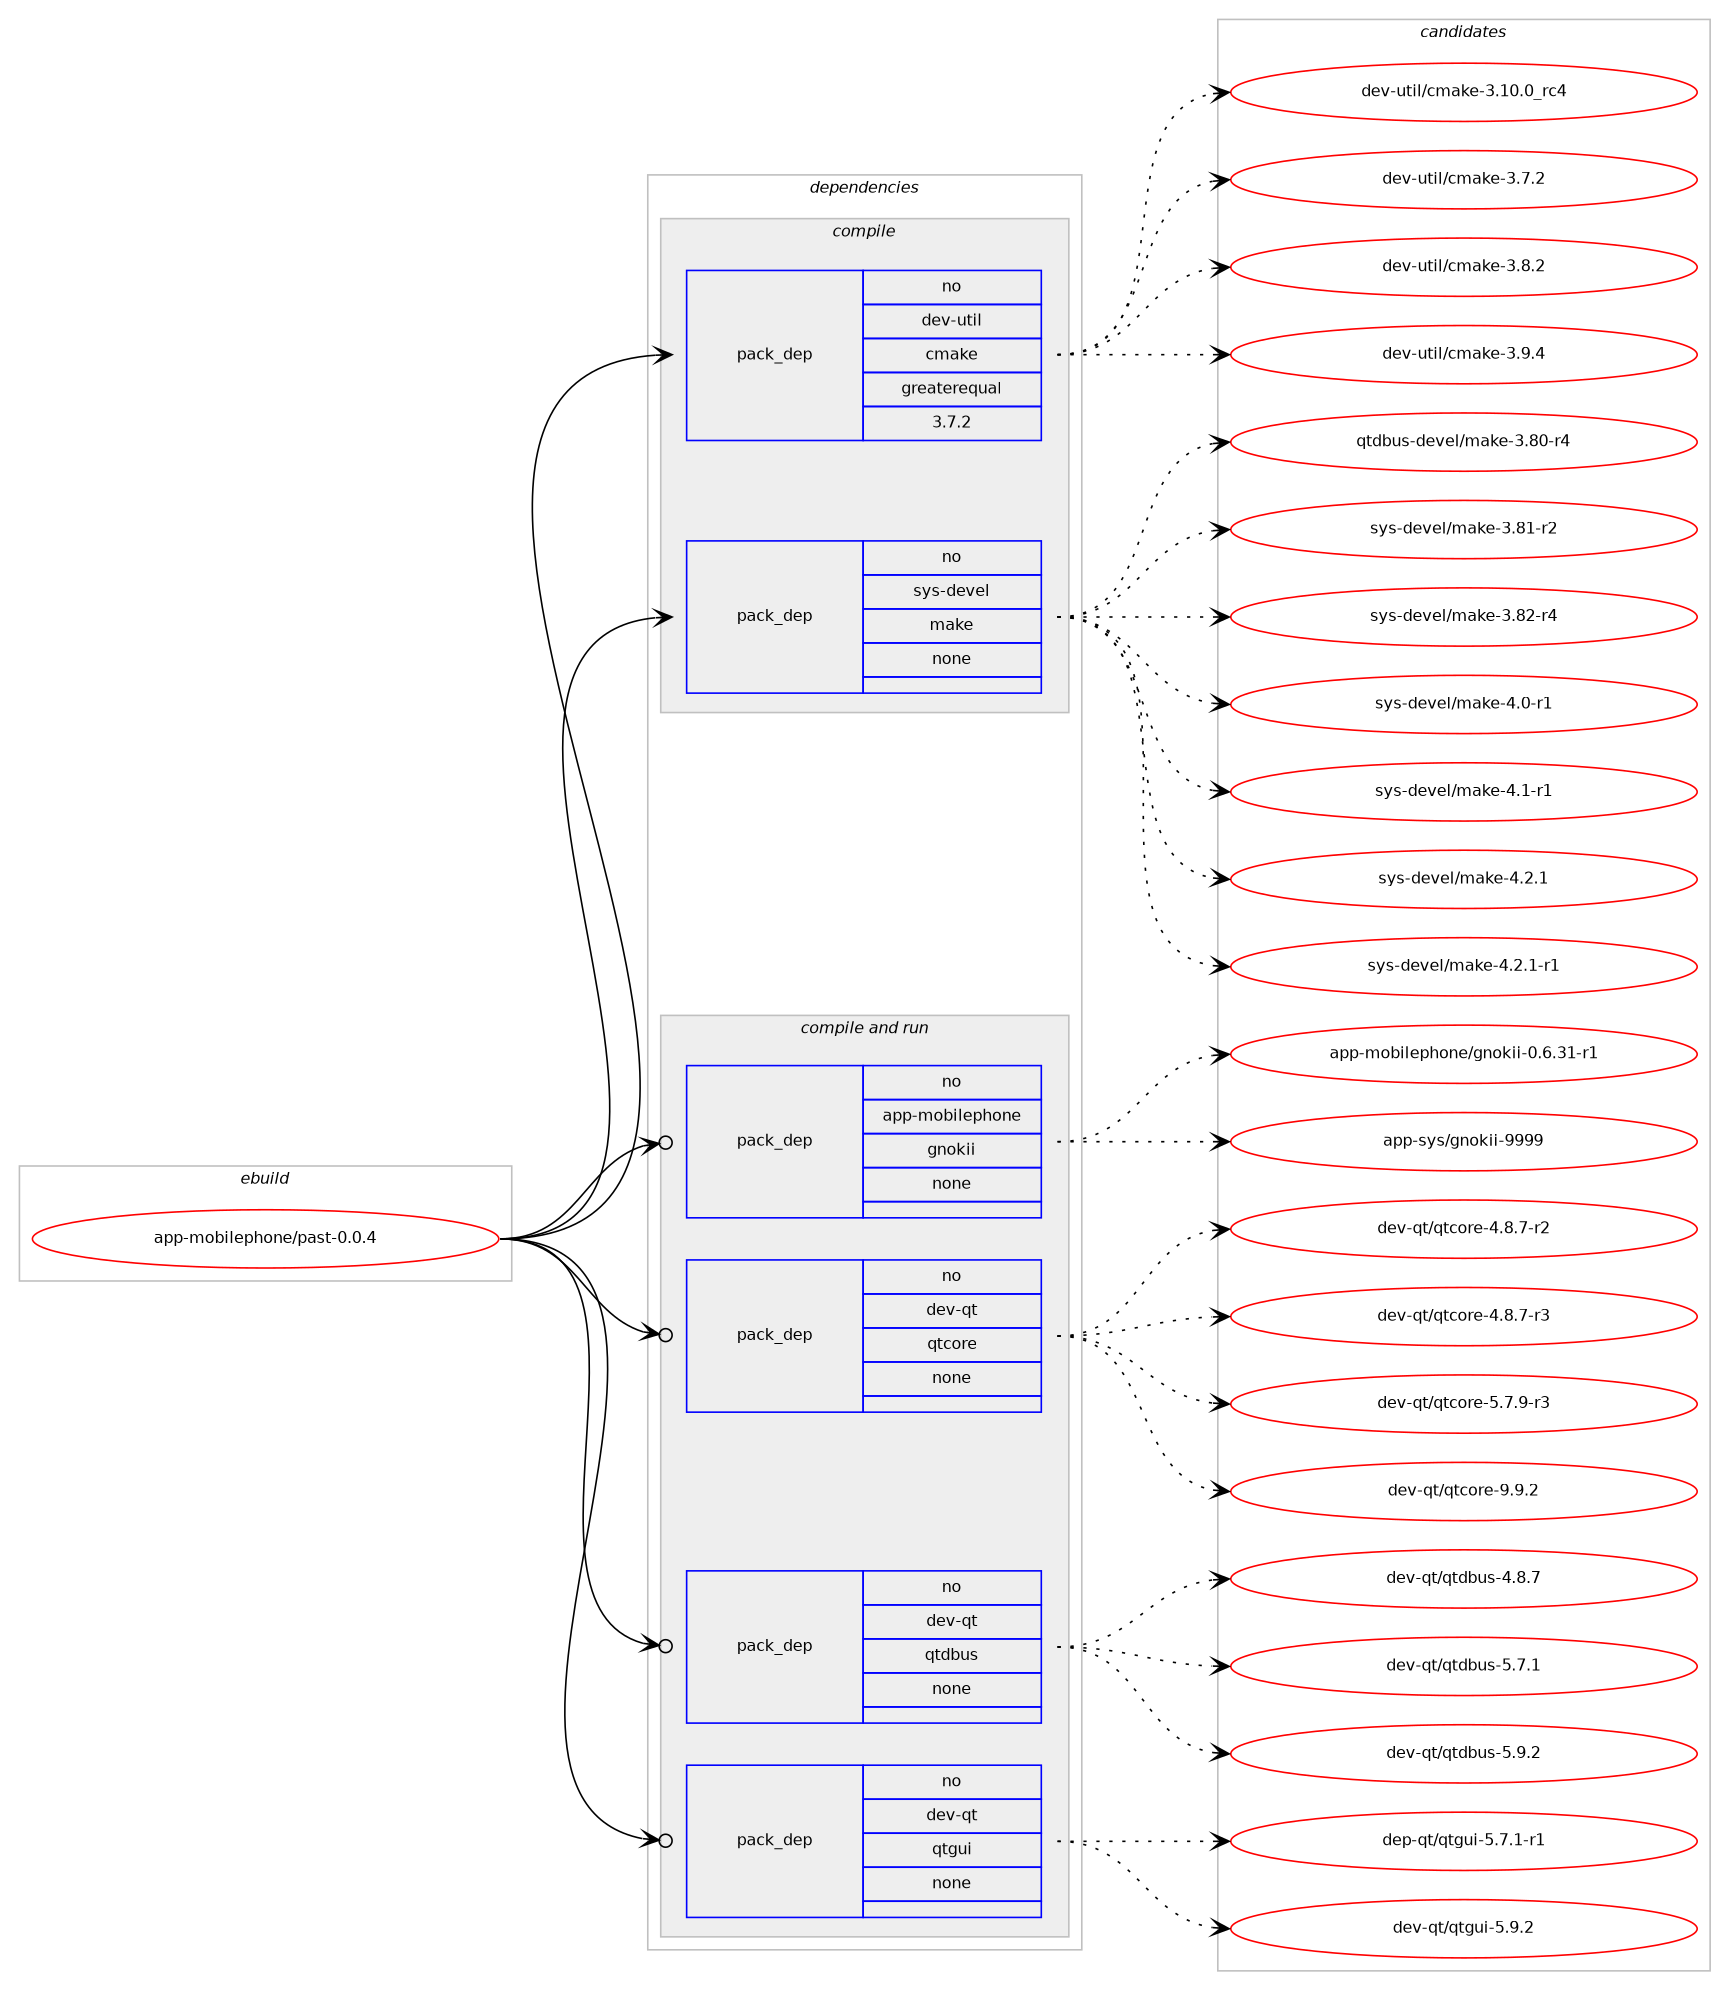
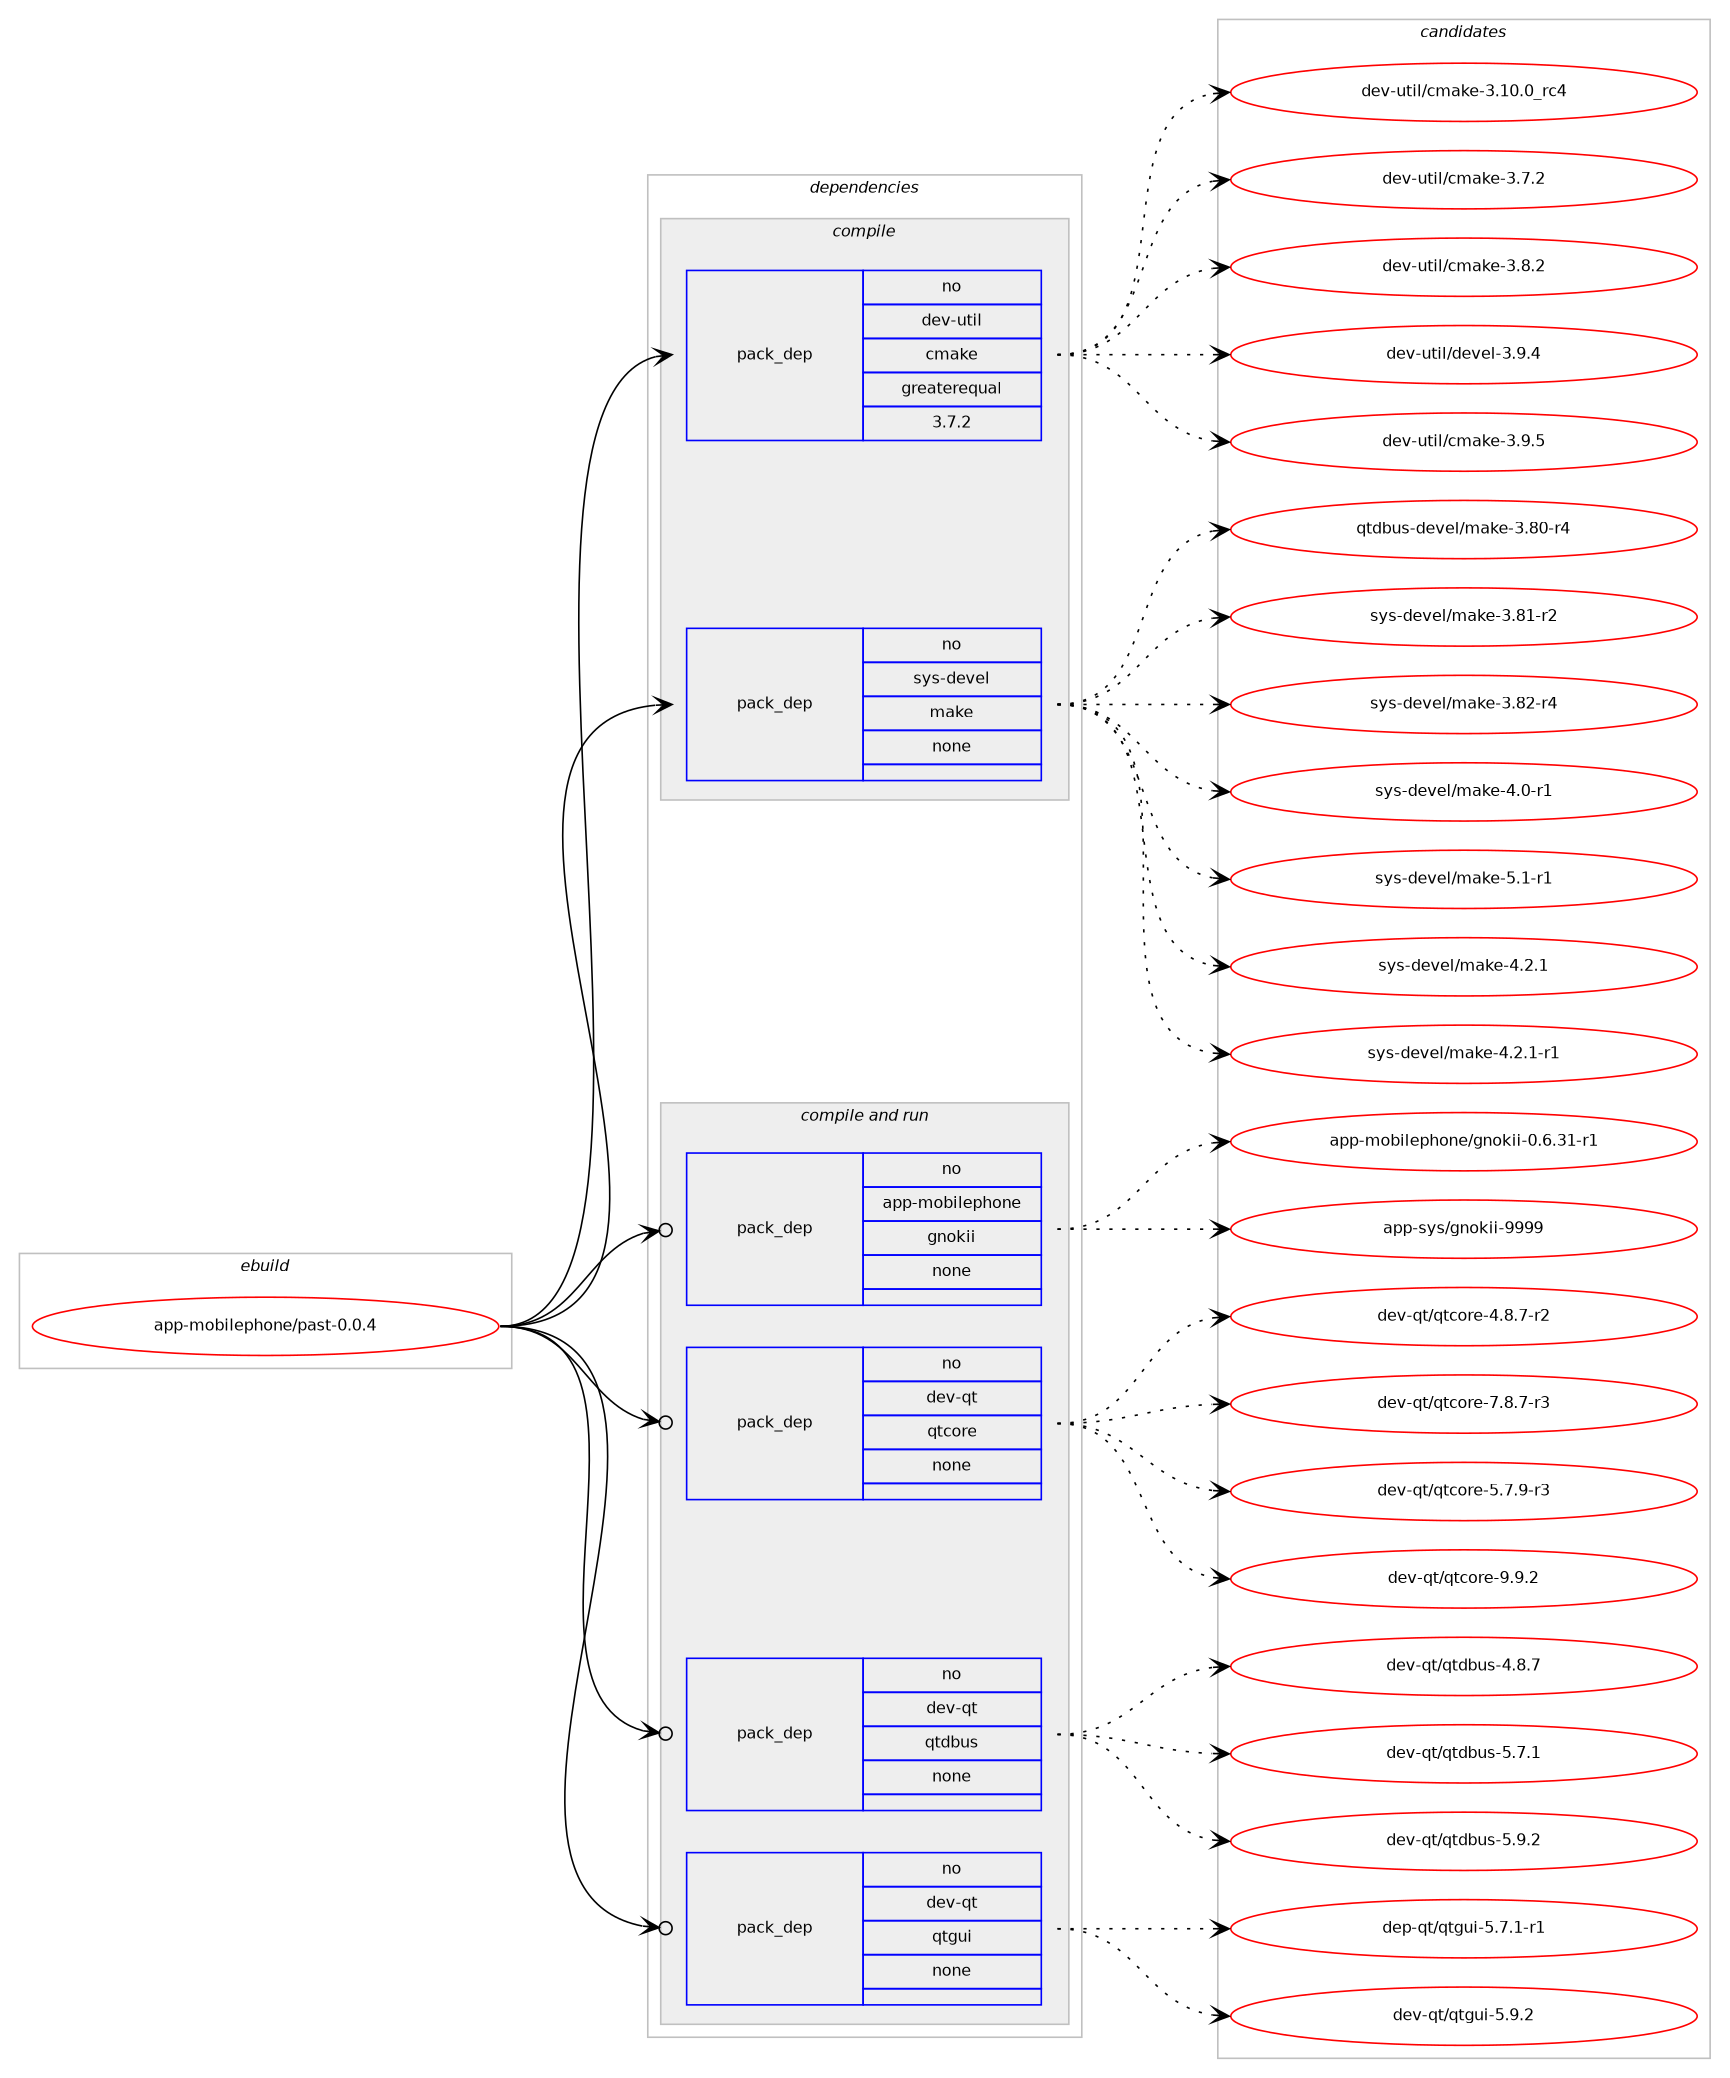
node "dev-util/cmake-3.9.4": label "dev-util/cmake-3.9.4" -> "dev-util/devel-3.9.4"
node "dev-util/cmake-3.9.5": added
node "sys-devel/make-4.1-r1": label "sys-devel/make-4.1-r1" -> "sys-devel/make-5.1-r1"
node "dev-qt/qtcore-4.8.7-r3": label "dev-qt/qtcore-4.8.7-r3" -> "dev-qt/qtcore-7.8.7-r3"
